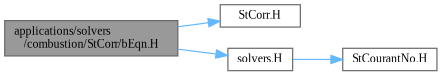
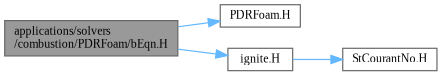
node "StCorr.H": label "StCorr.H" -> "PDRFoam.H"
node "applications/solvers /combustion/StCorr/bEqn.H": label "applications/solvers /combustion/StCorr/bEqn.H" -> "applications/solvers /combustion/PDRFoam/bEqn.H"
node "solvers.H": label "solvers.H" -> "ignite.H"
